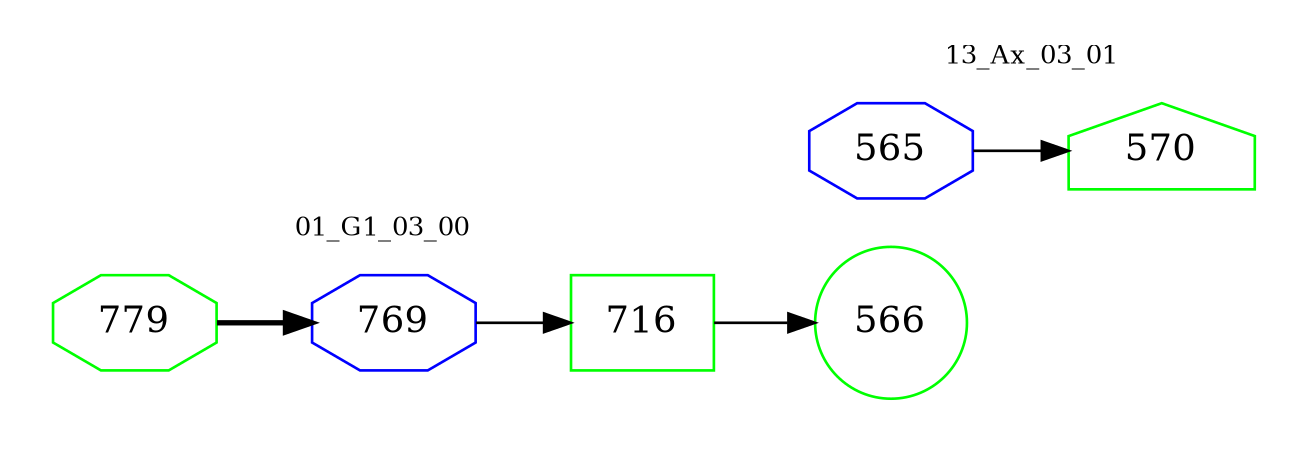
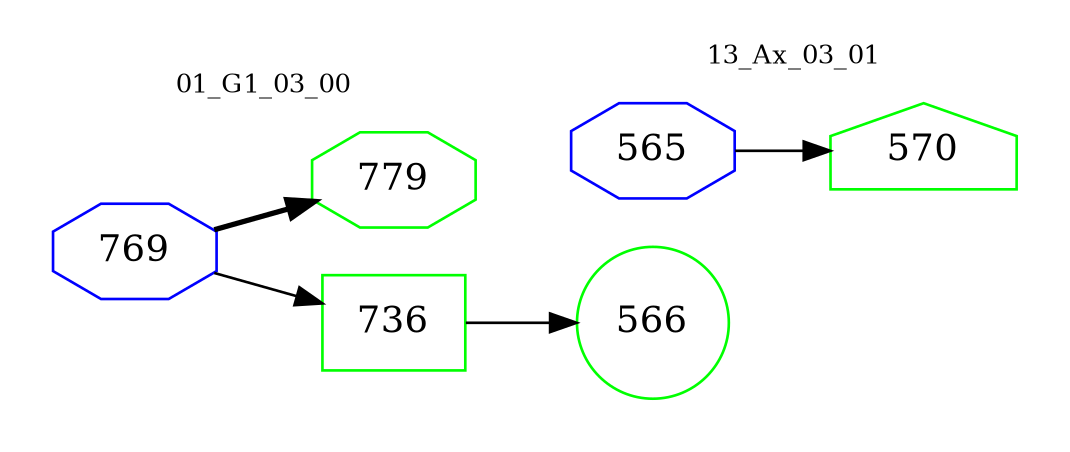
edge "779" -> "769": reversed
node "716": label "716" -> "736"
